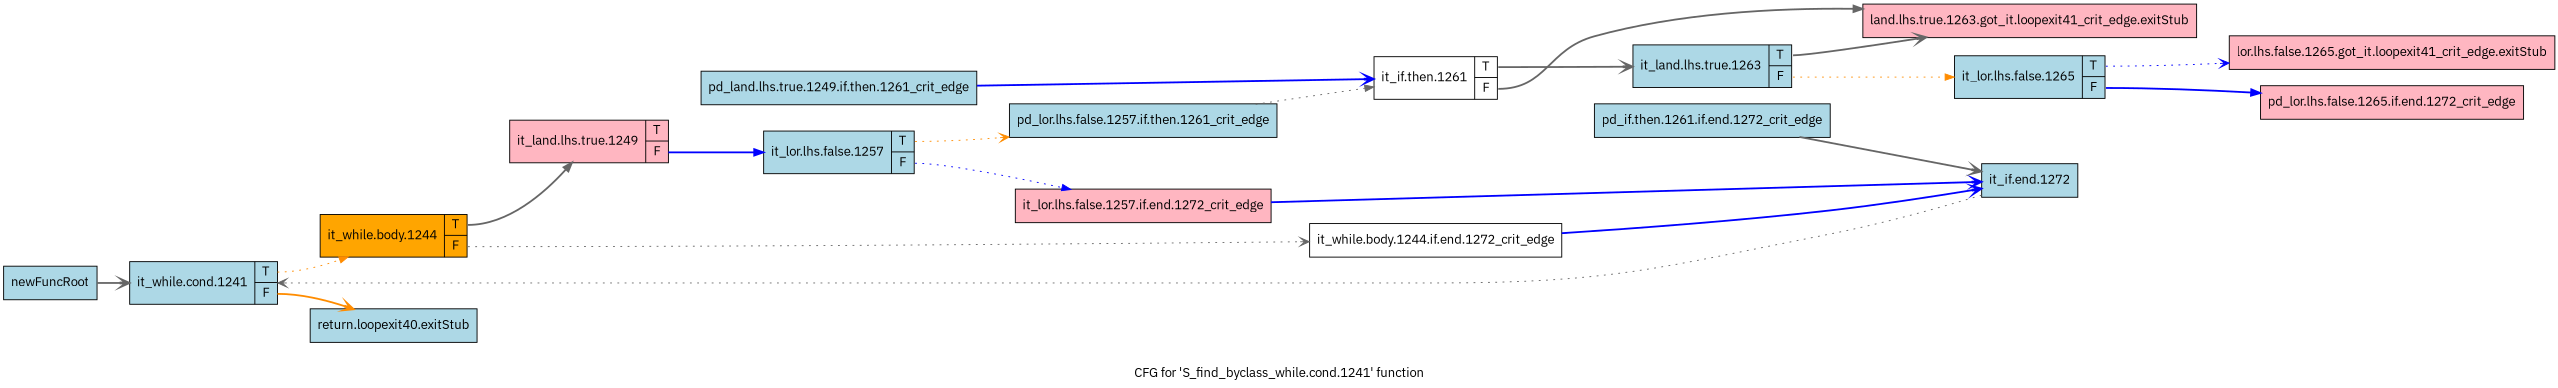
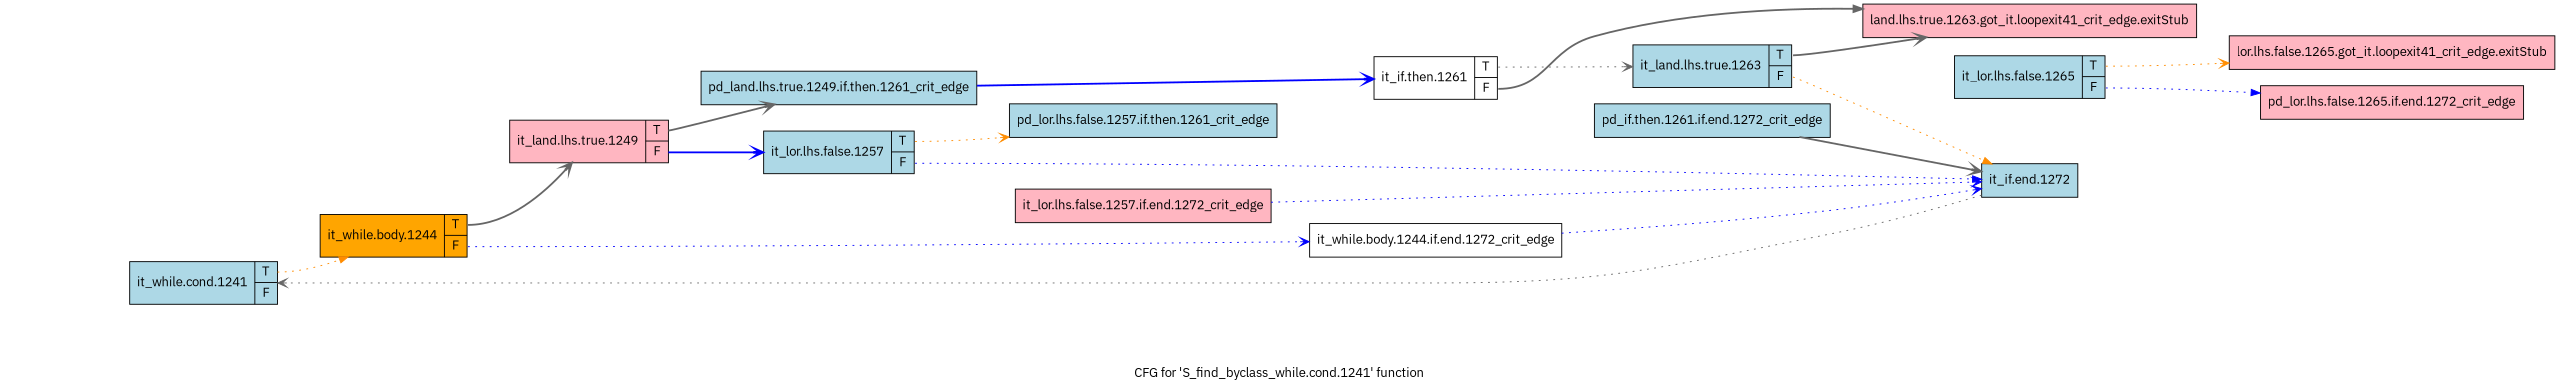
edge "it_lor.lhs.false.1265" -> "lor.lhs.false.1265.got_it.loopexit41_crit_edge.exitStub": color blue -> darkorange
edge "it_if.then.1261" -> "it_land.lhs.true.1263": style bold -> dotted
edge "it_land.lhs.true.1263" -> "it_lor.lhs.false.1265": now "it_land.lhs.true.1263" -> "it_if.end.1272"
edge "it_lor.lhs.false.1265" -> "pd_lor.lhs.false.1265.if.end.1272_crit_edge": style bold -> dotted
edge "pd_lor.lhs.false.1257.if.then.1261_crit_edge" -> "it_if.then.1261": removed
edge "it_land.lhs.true.1249" -> "pd_land.lhs.true.1249.if.then.1261_crit_edge": added
edge "it_land.lhs.true.1249" -> "it_lor.lhs.false.1257": arrowhead normal -> vee
edge "it_lor.lhs.false.1257" -> "it_lor.lhs.false.1257.if.end.1272_crit_edge": now "it_lor.lhs.false.1257" -> "it_if.end.1272"
edge "it_lor.lhs.false.1257.if.end.1272_crit_edge" -> "it_if.end.1272": style bold -> dotted
edge "it_while.body.1244" -> "it_land.lhs.true.1249": arrowhead normal -> vee
edge "it_while.body.1244.if.end.1272_crit_edge" -> "it_if.end.1272": style bold -> dotted
edge "it_while.body.1244" -> "it_while.body.1244.if.end.1272_crit_edge": color gray40 -> blue
node "newFuncRoot": removed
node "return.loopexit40.exitStub": removed
